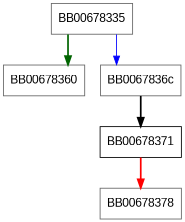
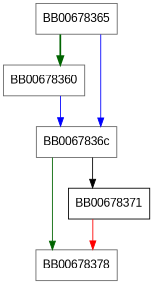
node "BB00678335": label "BB00678335" -> "BB00678365"
edge "BB00678360" -> "BB0067836c": added
edge "BB0067836c" -> "BB00678371": style bold -> solid
edge "BB00678371" -> "BB00678378": style bold -> solid
edge "BB0067836c" -> "BB00678378": added
